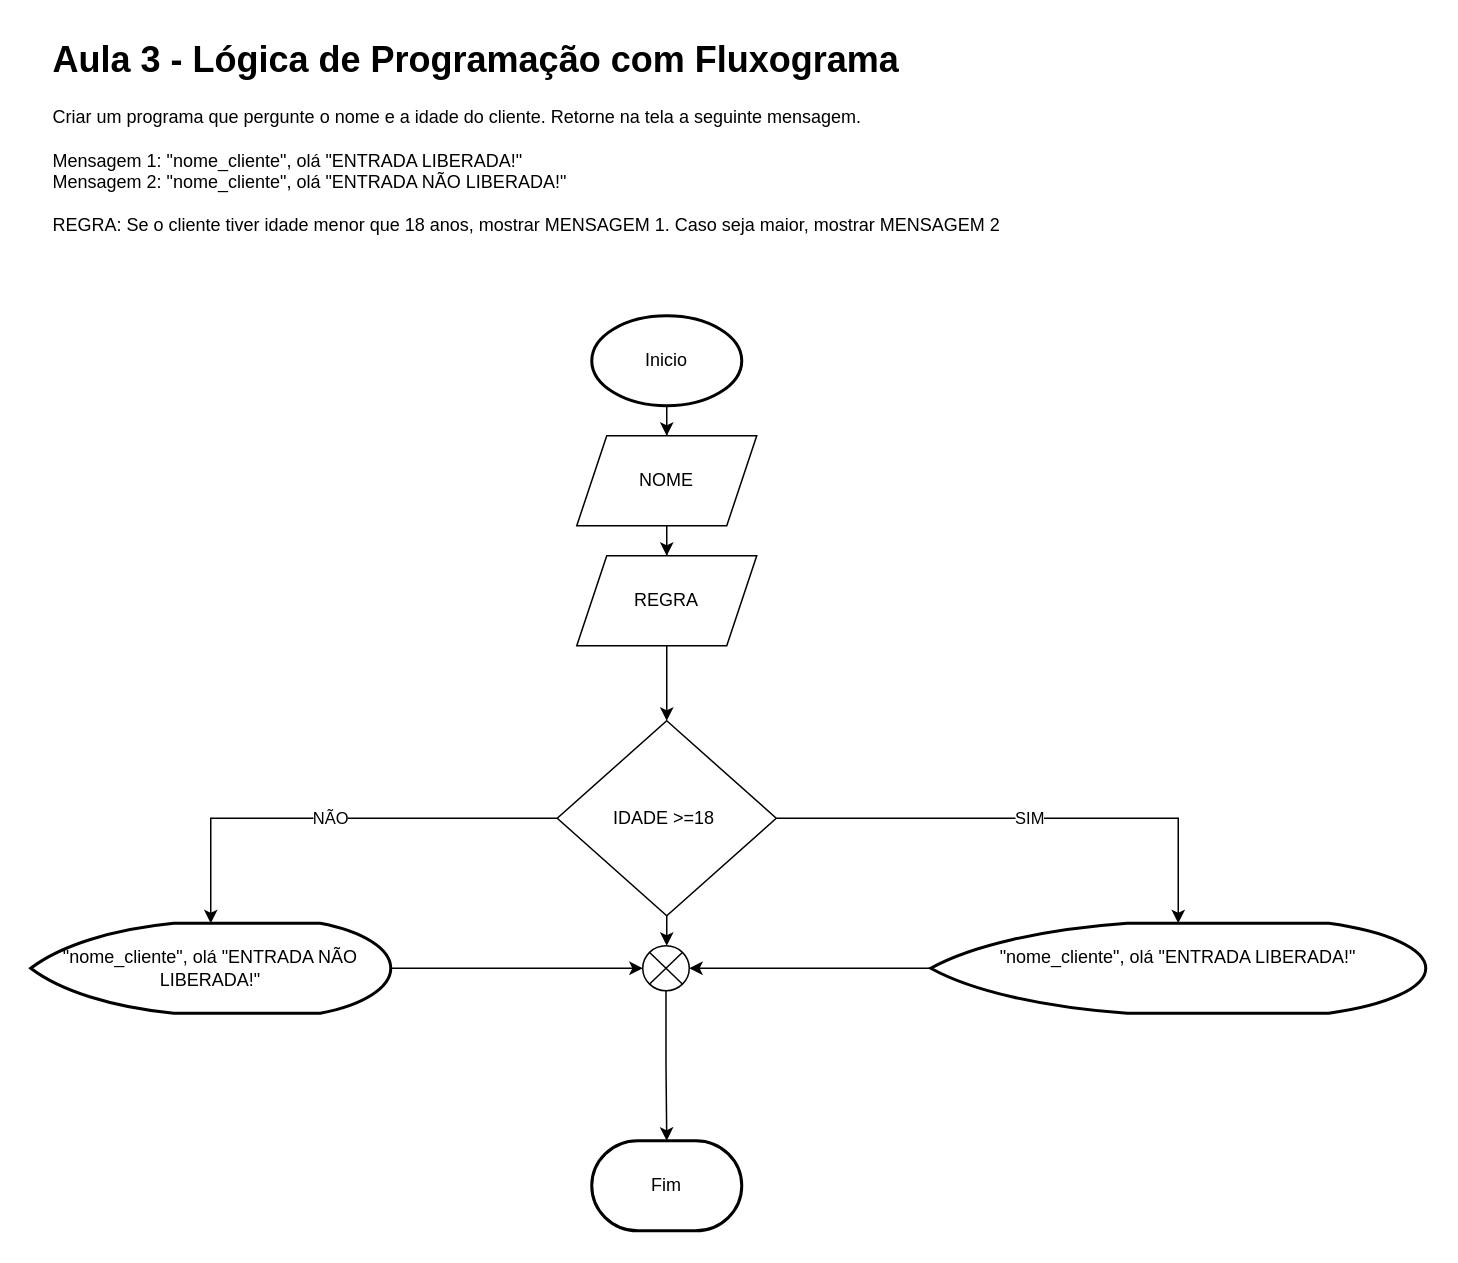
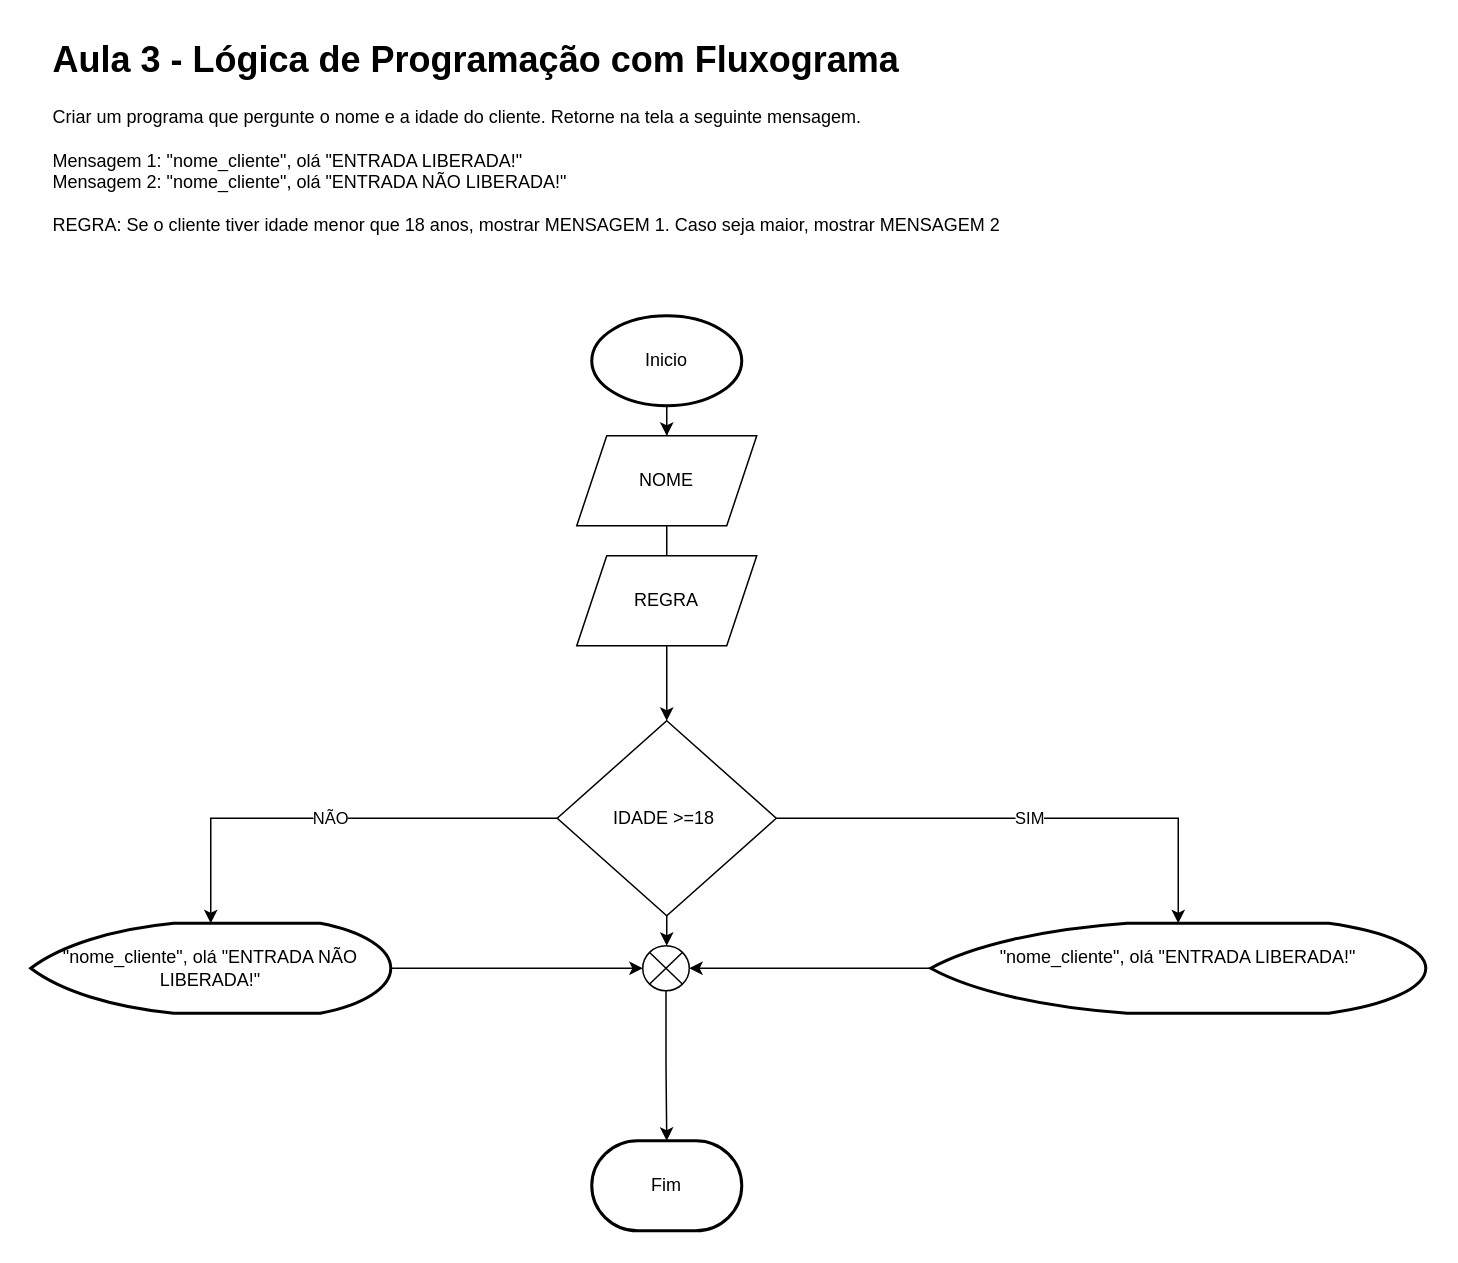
edge "NOME" -> "REGRA": arrowhead classic -> none
